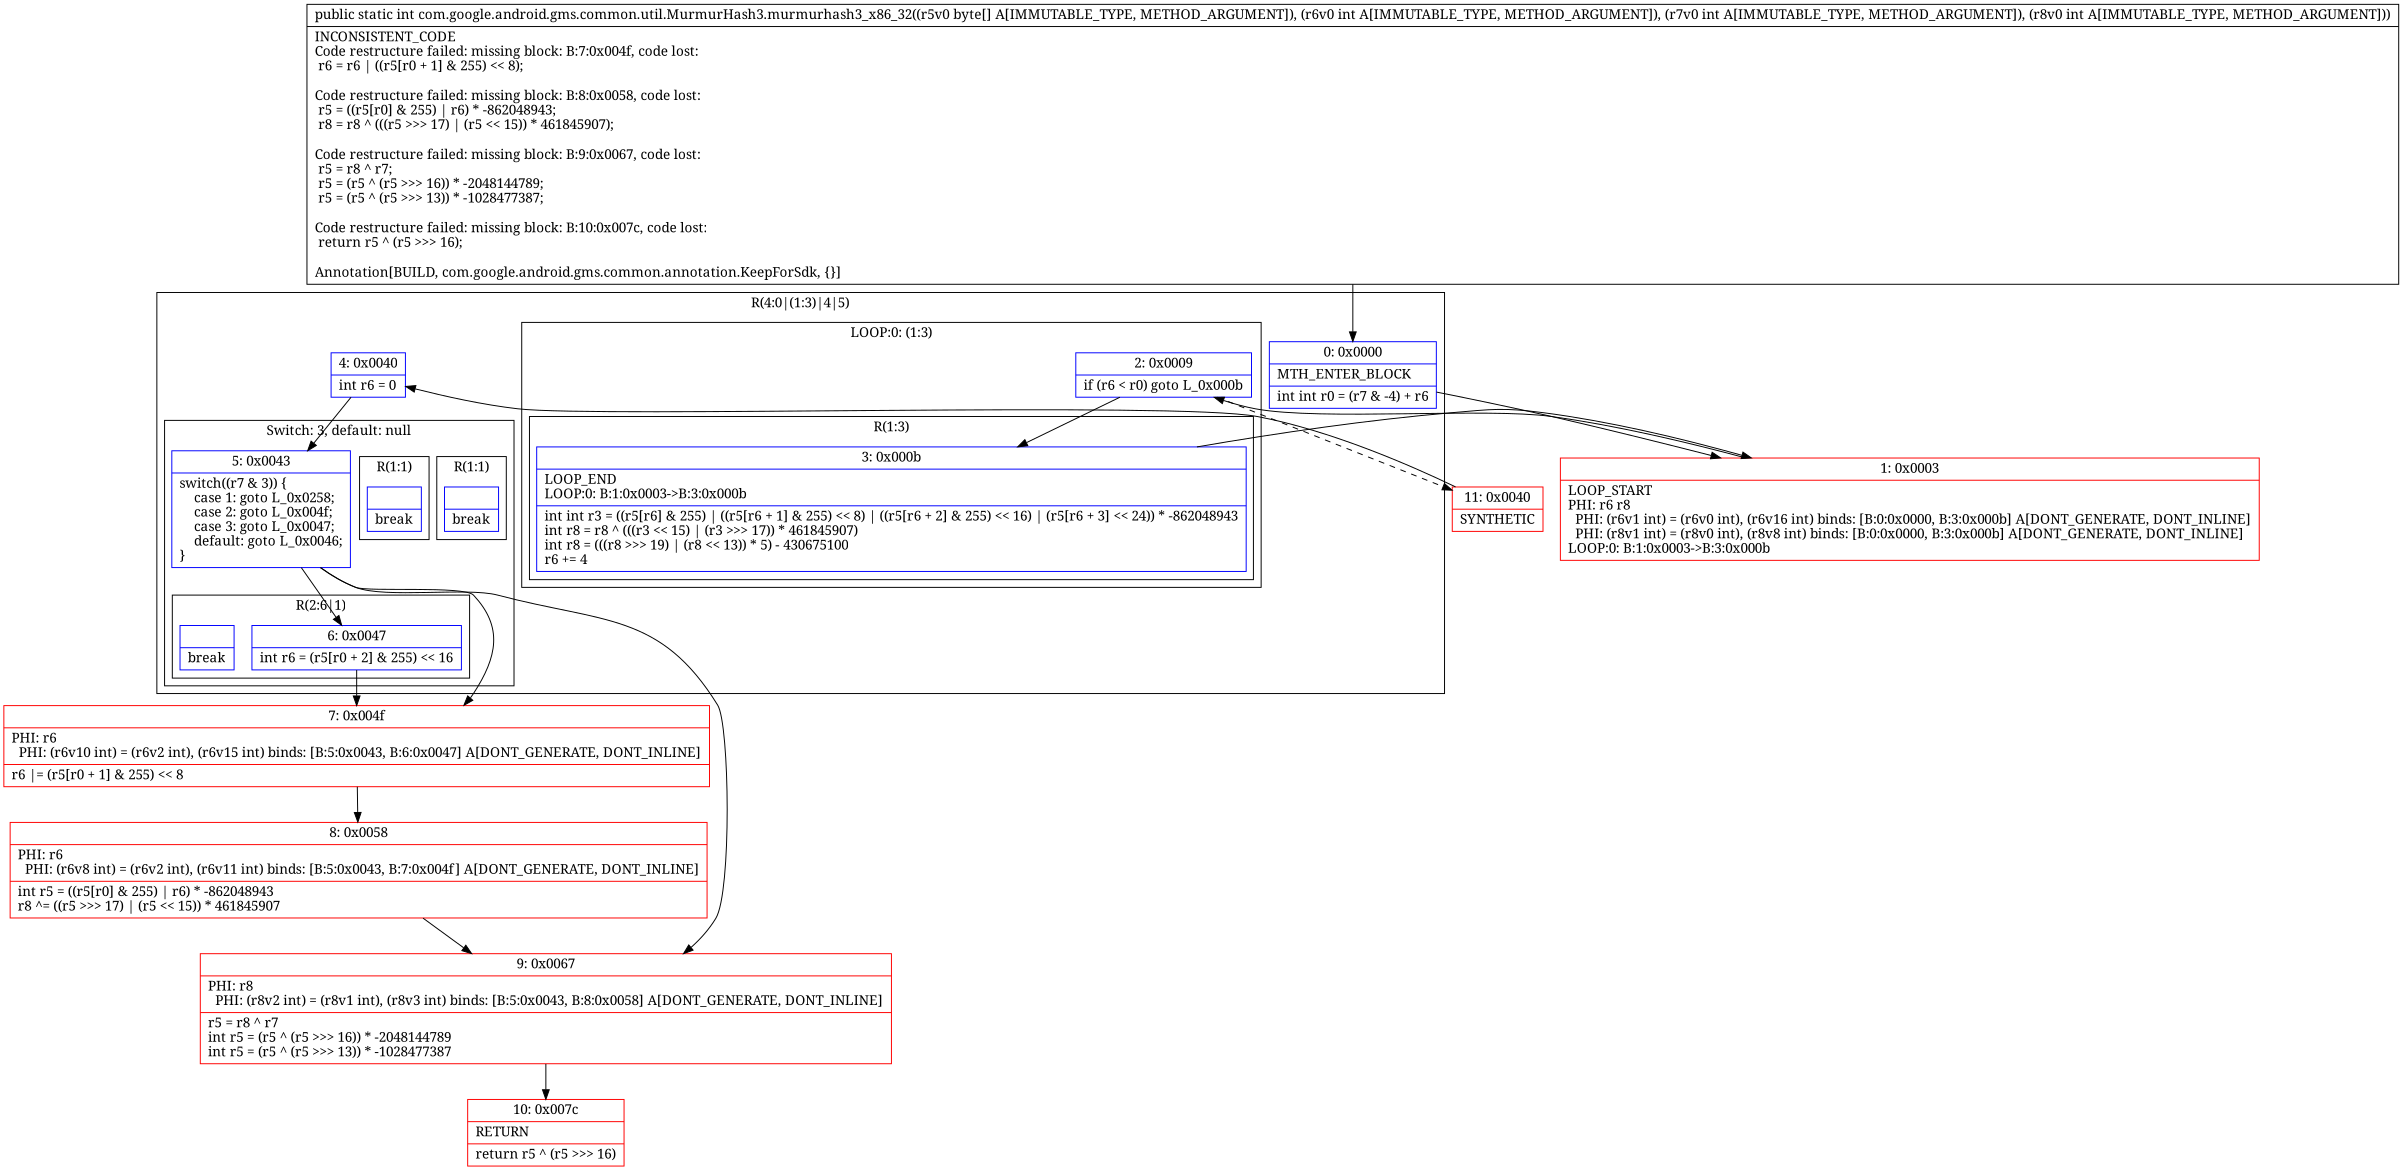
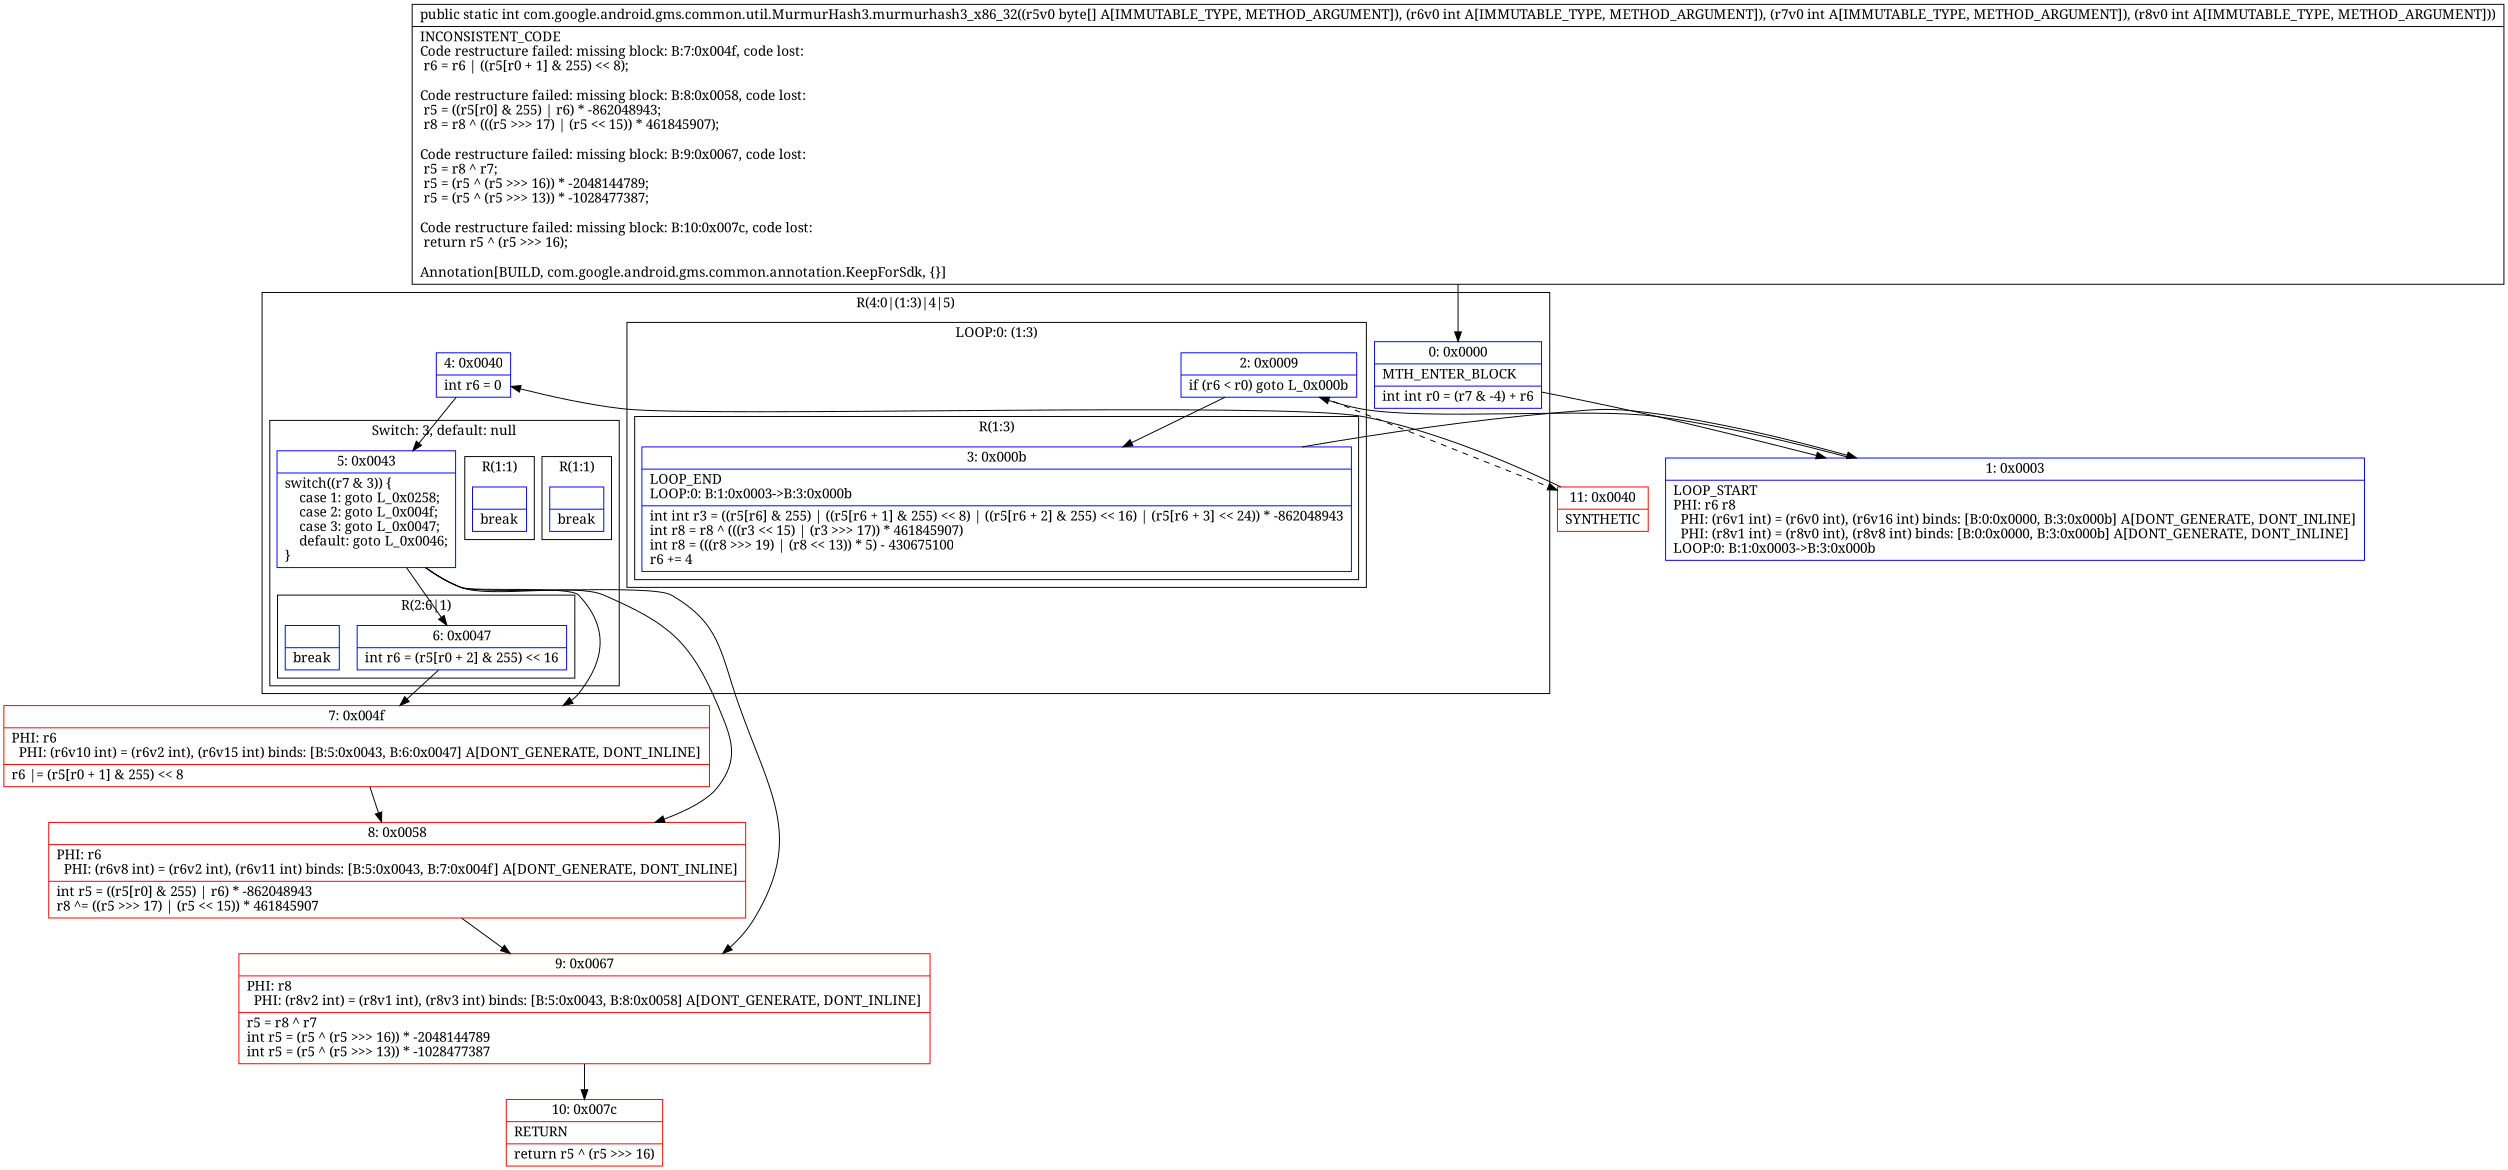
node "1: 0x0003": color red -> blue
edge "5: 0x0043" -> "8: 0x0058": added
